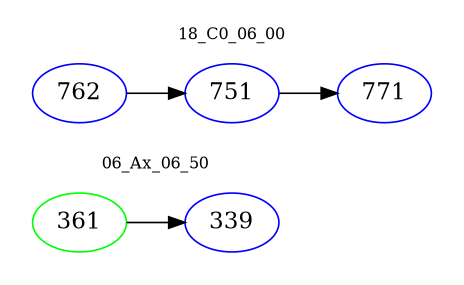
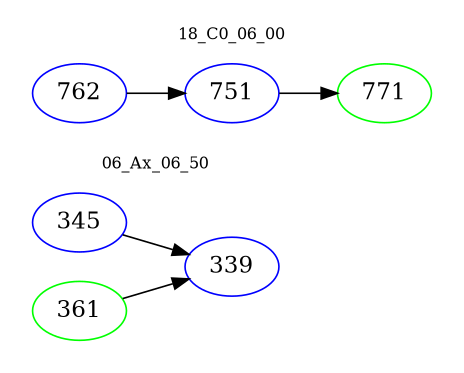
node "771": color blue -> green
node "345": added
